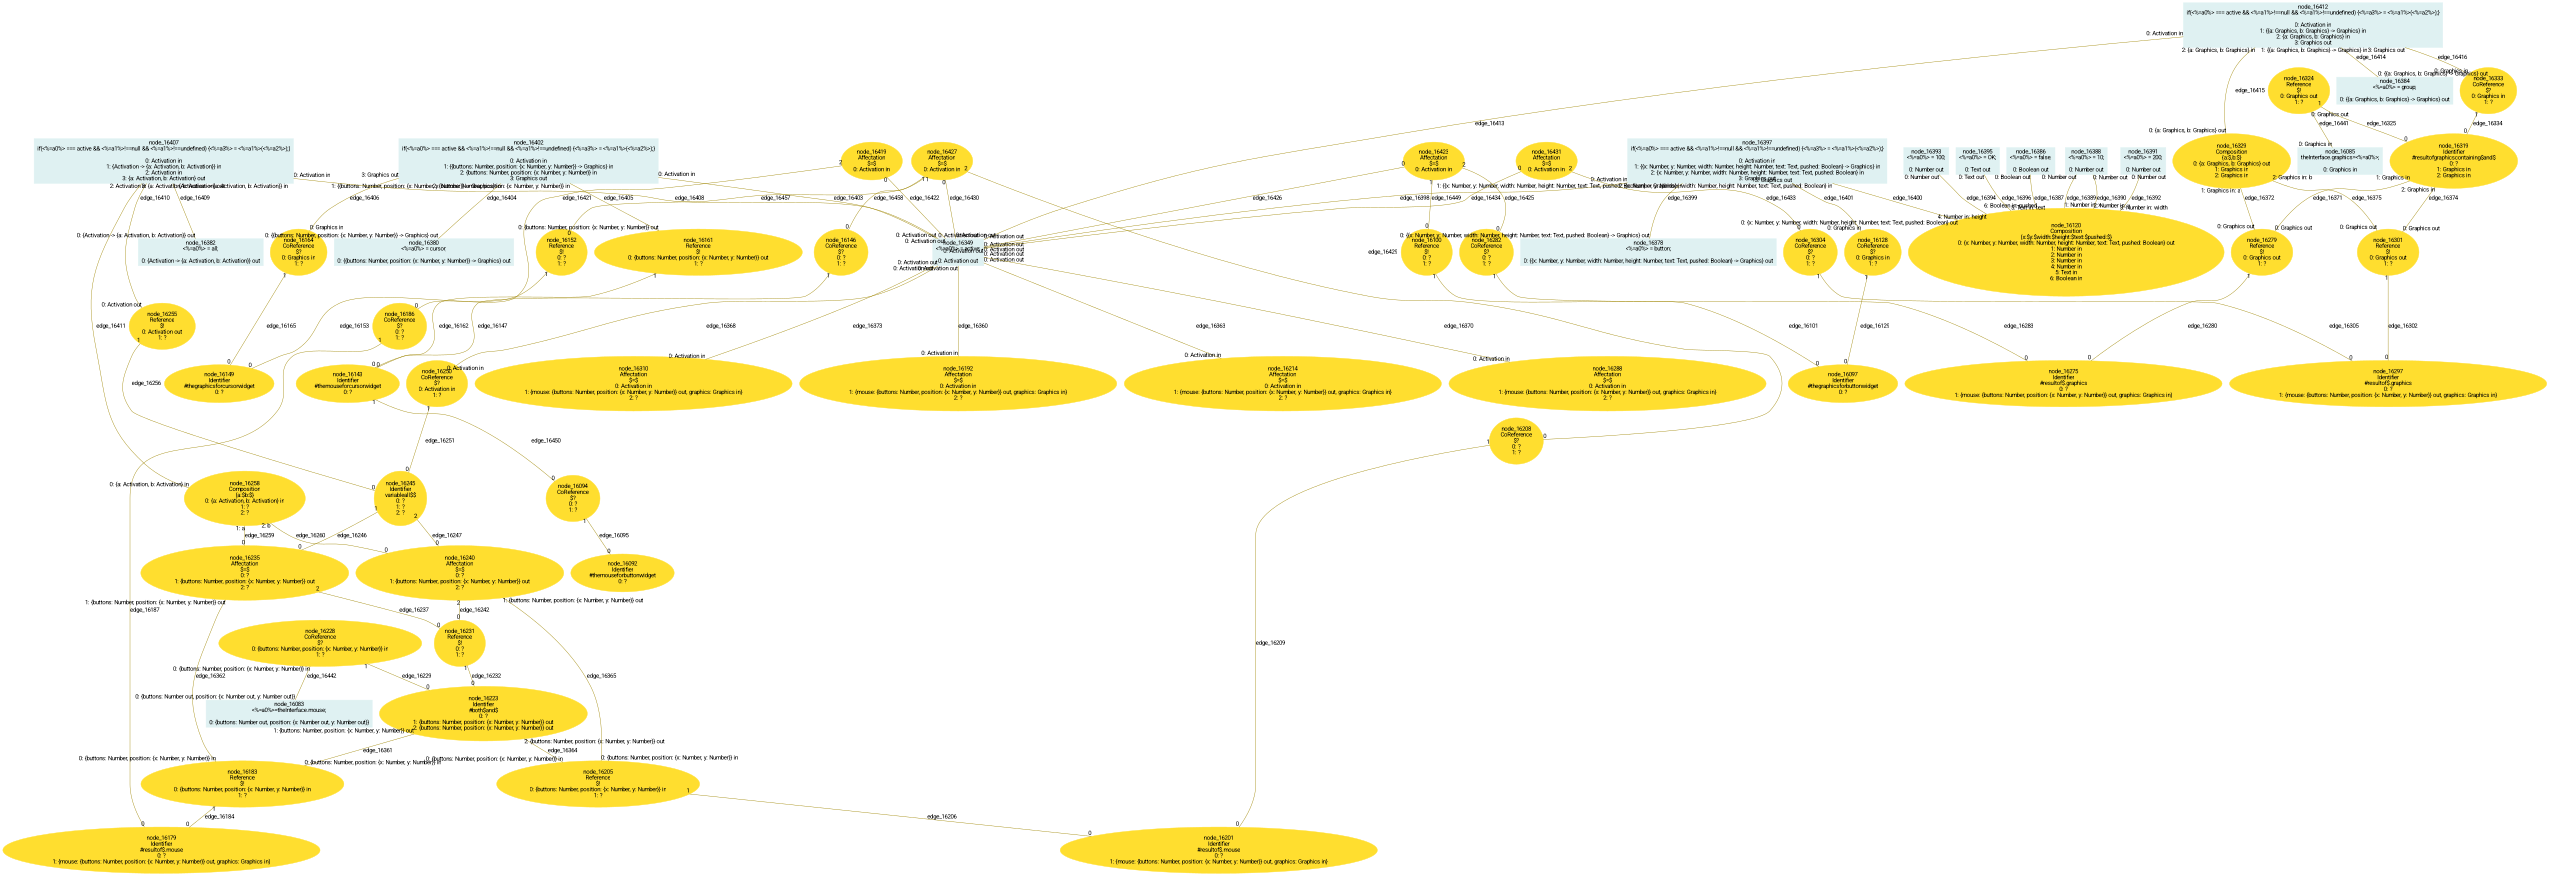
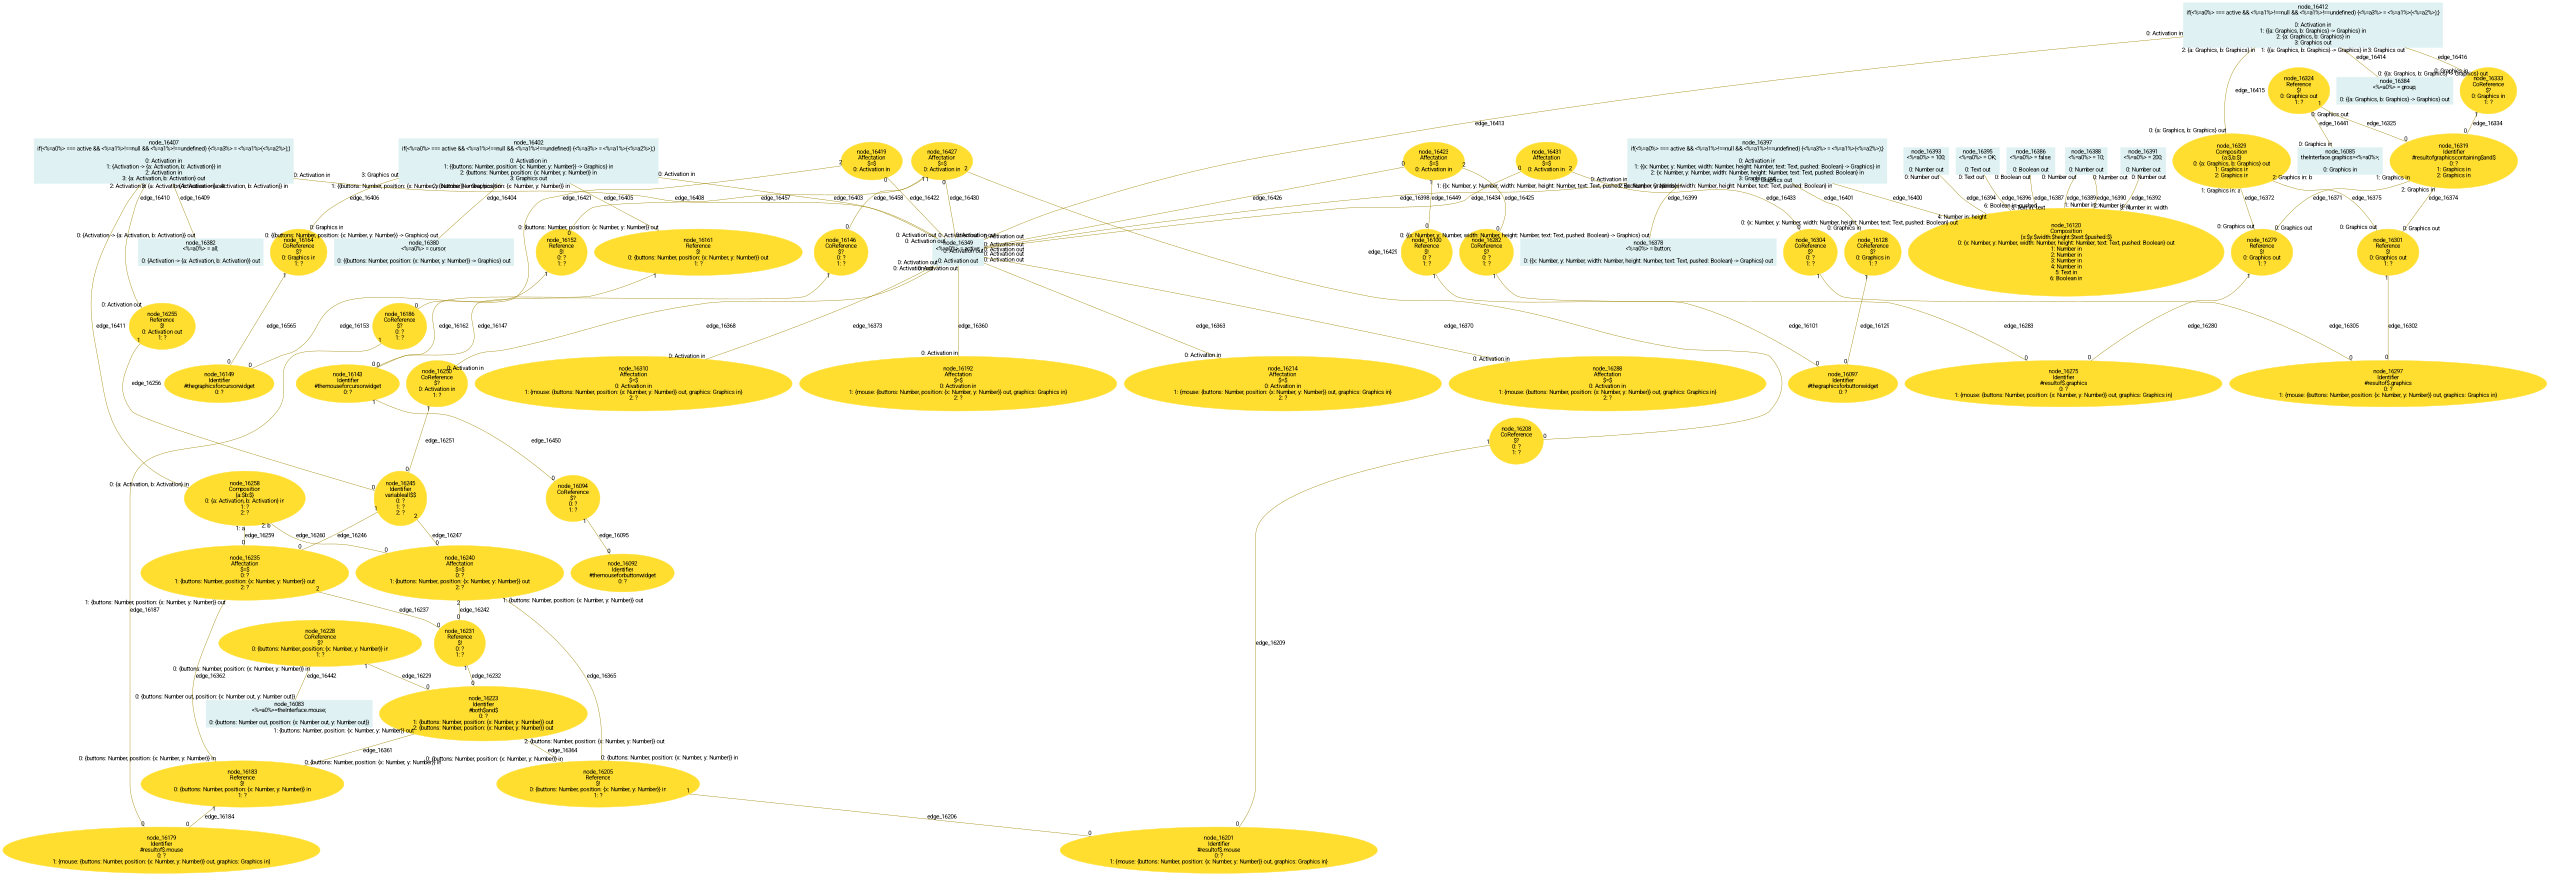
edge "node_16164 CoReference $? 0: Graphics in 1: ?" -- "node_16149 Identifier #thegraphicsforcursorwidget 0: ?": label "edge_16165" -> "edge_16565"
